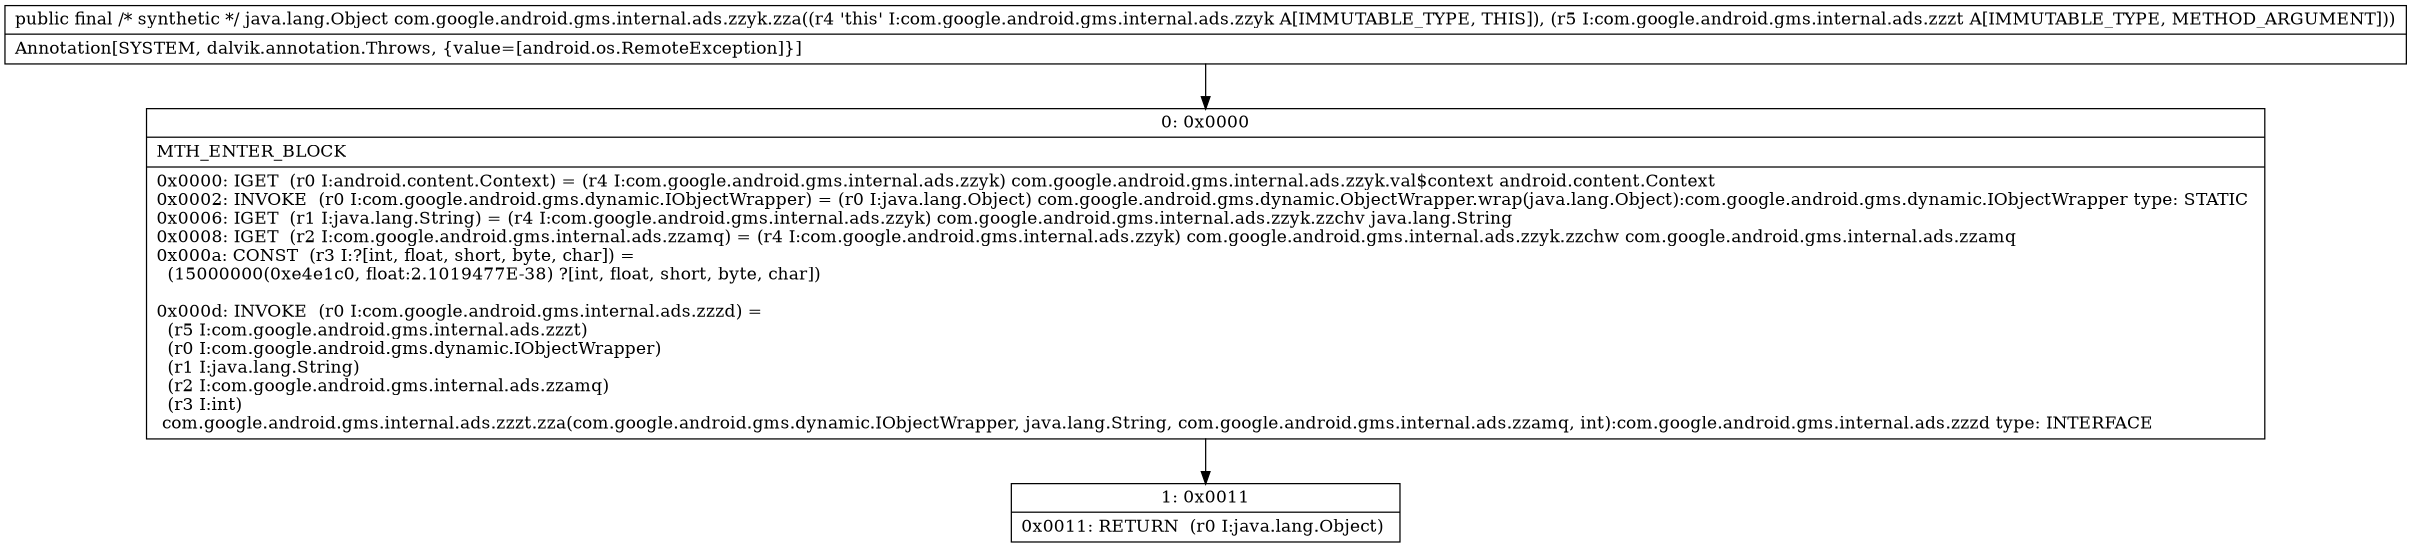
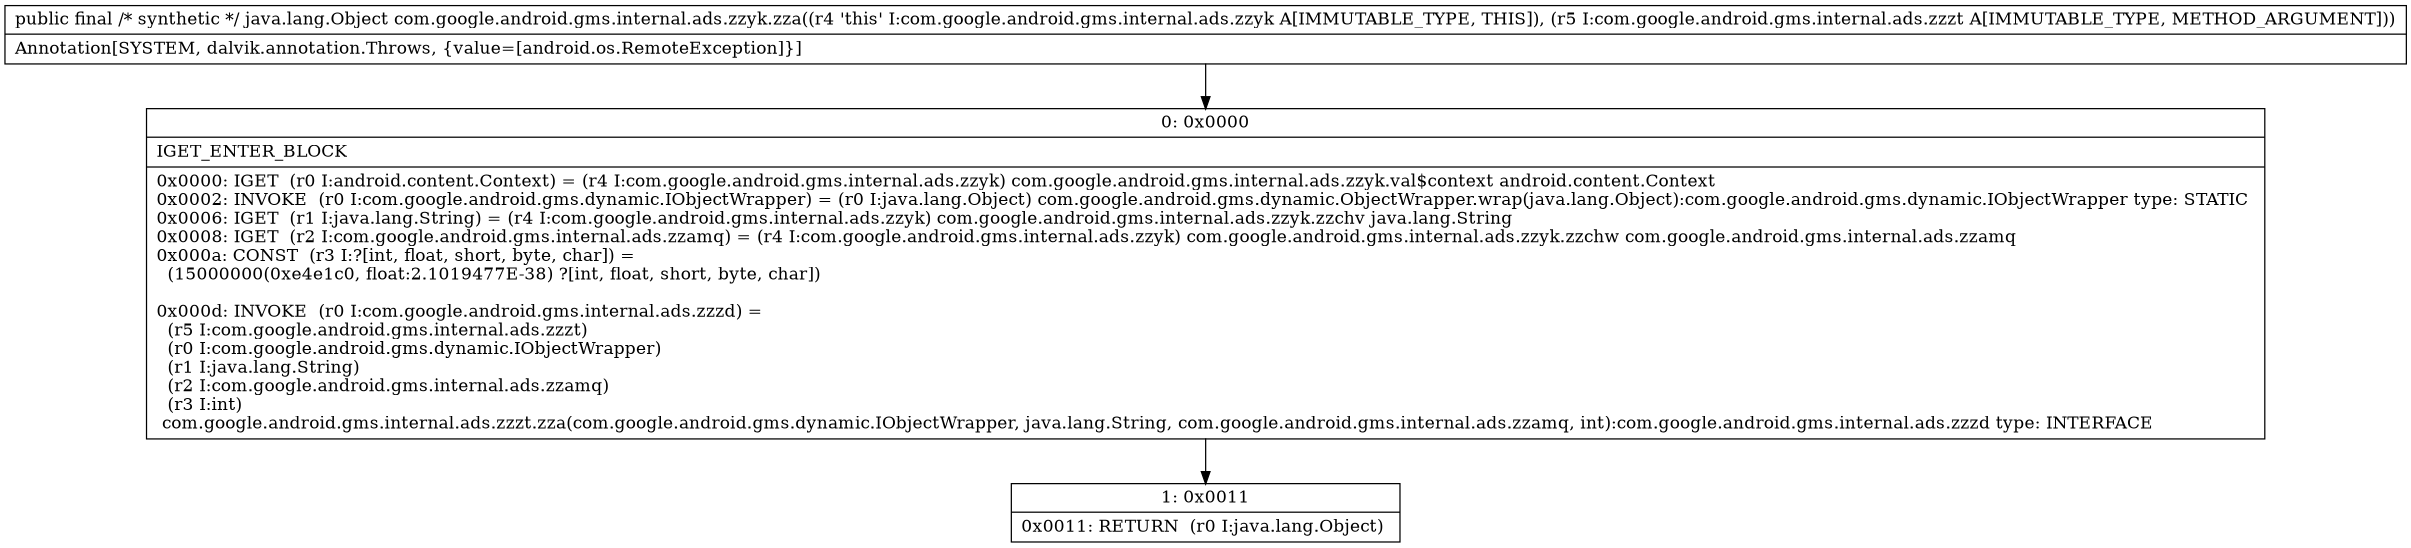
node "0: 0x0000": text "MTH_ENTER_BLOCK" -> "IGET_ENTER_BLOCK"
